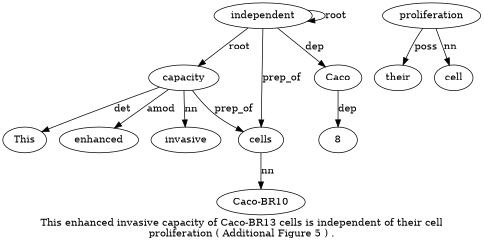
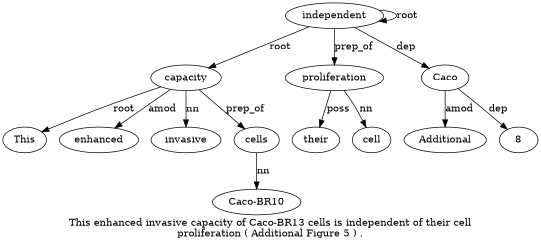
edge "independent" -> "cells": now "independent" -> "proliferation"
edge "capacity" -> "This": label "det" -> "root"
node "Additional": added
